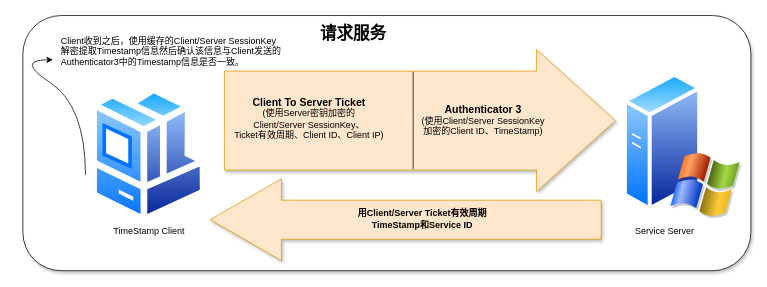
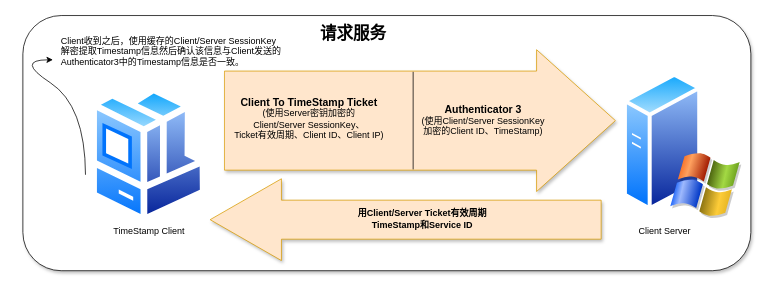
node "Client To Server Ticket (使用Server密钥加密的 Client/Server SessionKey、 Ticket有效周期、Client ID、Client IP)": label "Client To Server Ticket (使用Server密钥加密的 Client/Server SessionKey、 Ticket有效周期、Client ID、Client IP)" -> "Client To TimeStamp Ticket (使用Server密钥加密的 Client/Server SessionKey、 Ticket有效周期、Client ID、Client IP)"
node "Service Server": label "Service Server" -> "Client Server"
